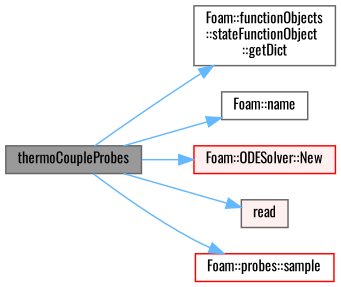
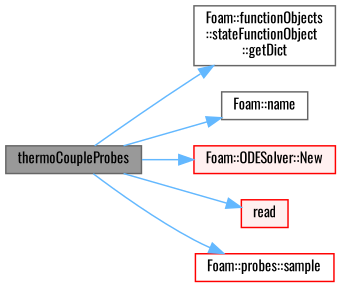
node "read": color grey40 -> red
